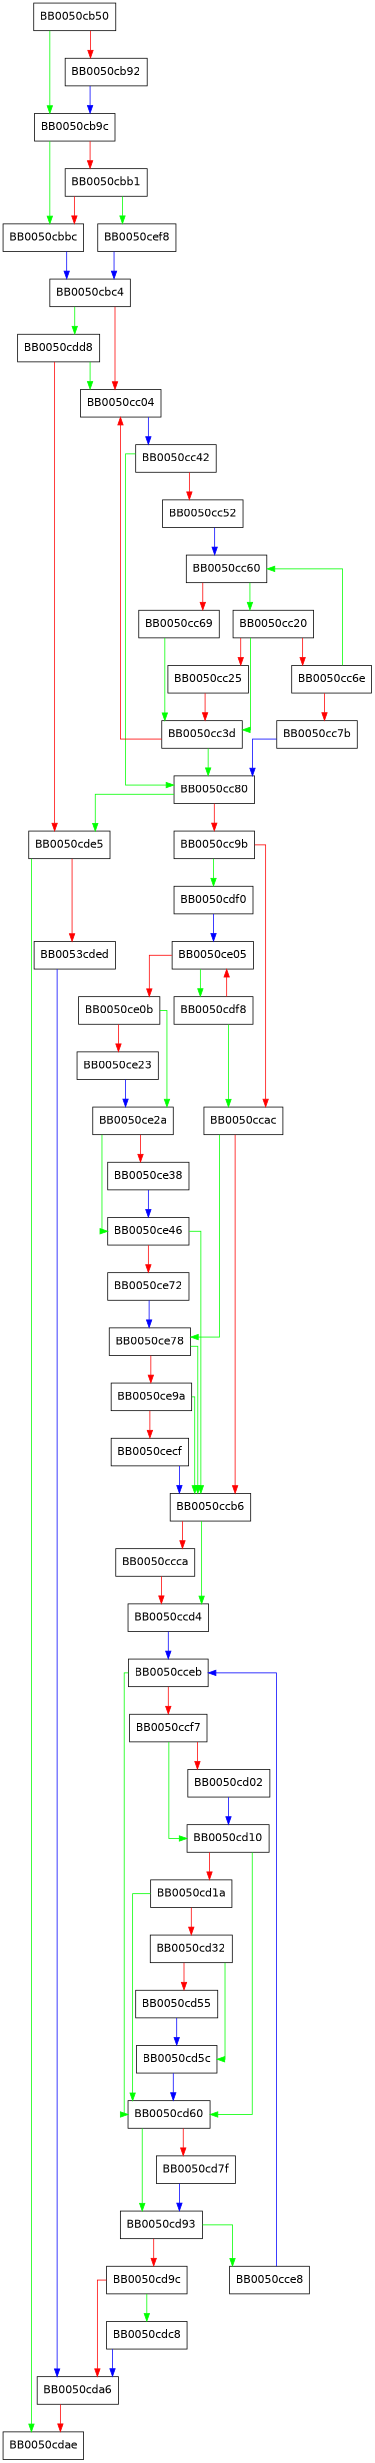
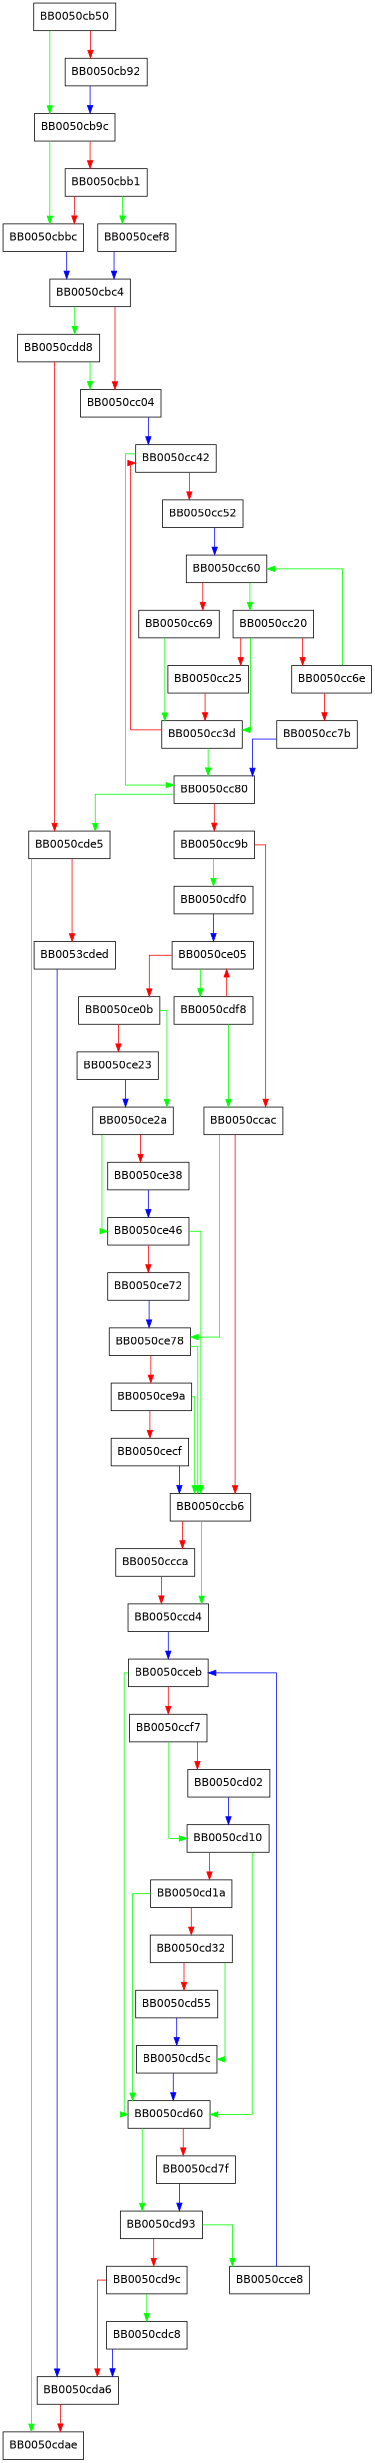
edge "BB0050cc3d" -> "BB0050cc04": now "BB0050cc3d" -> "BB0050cc42"
